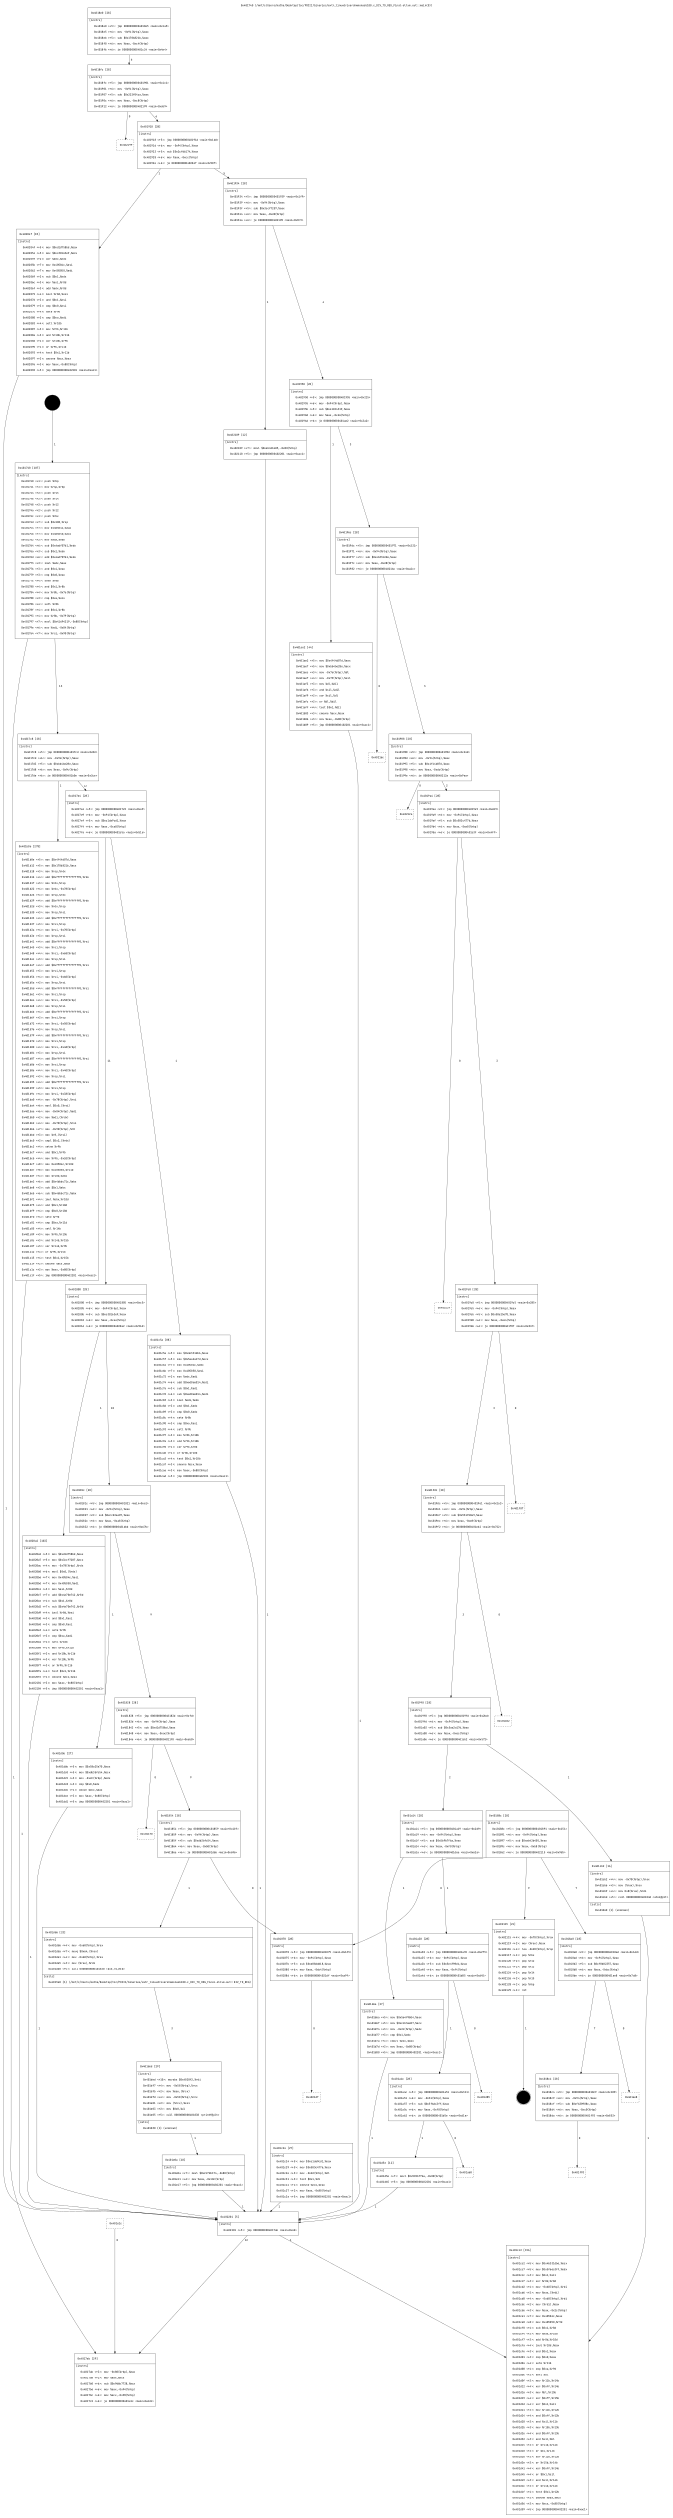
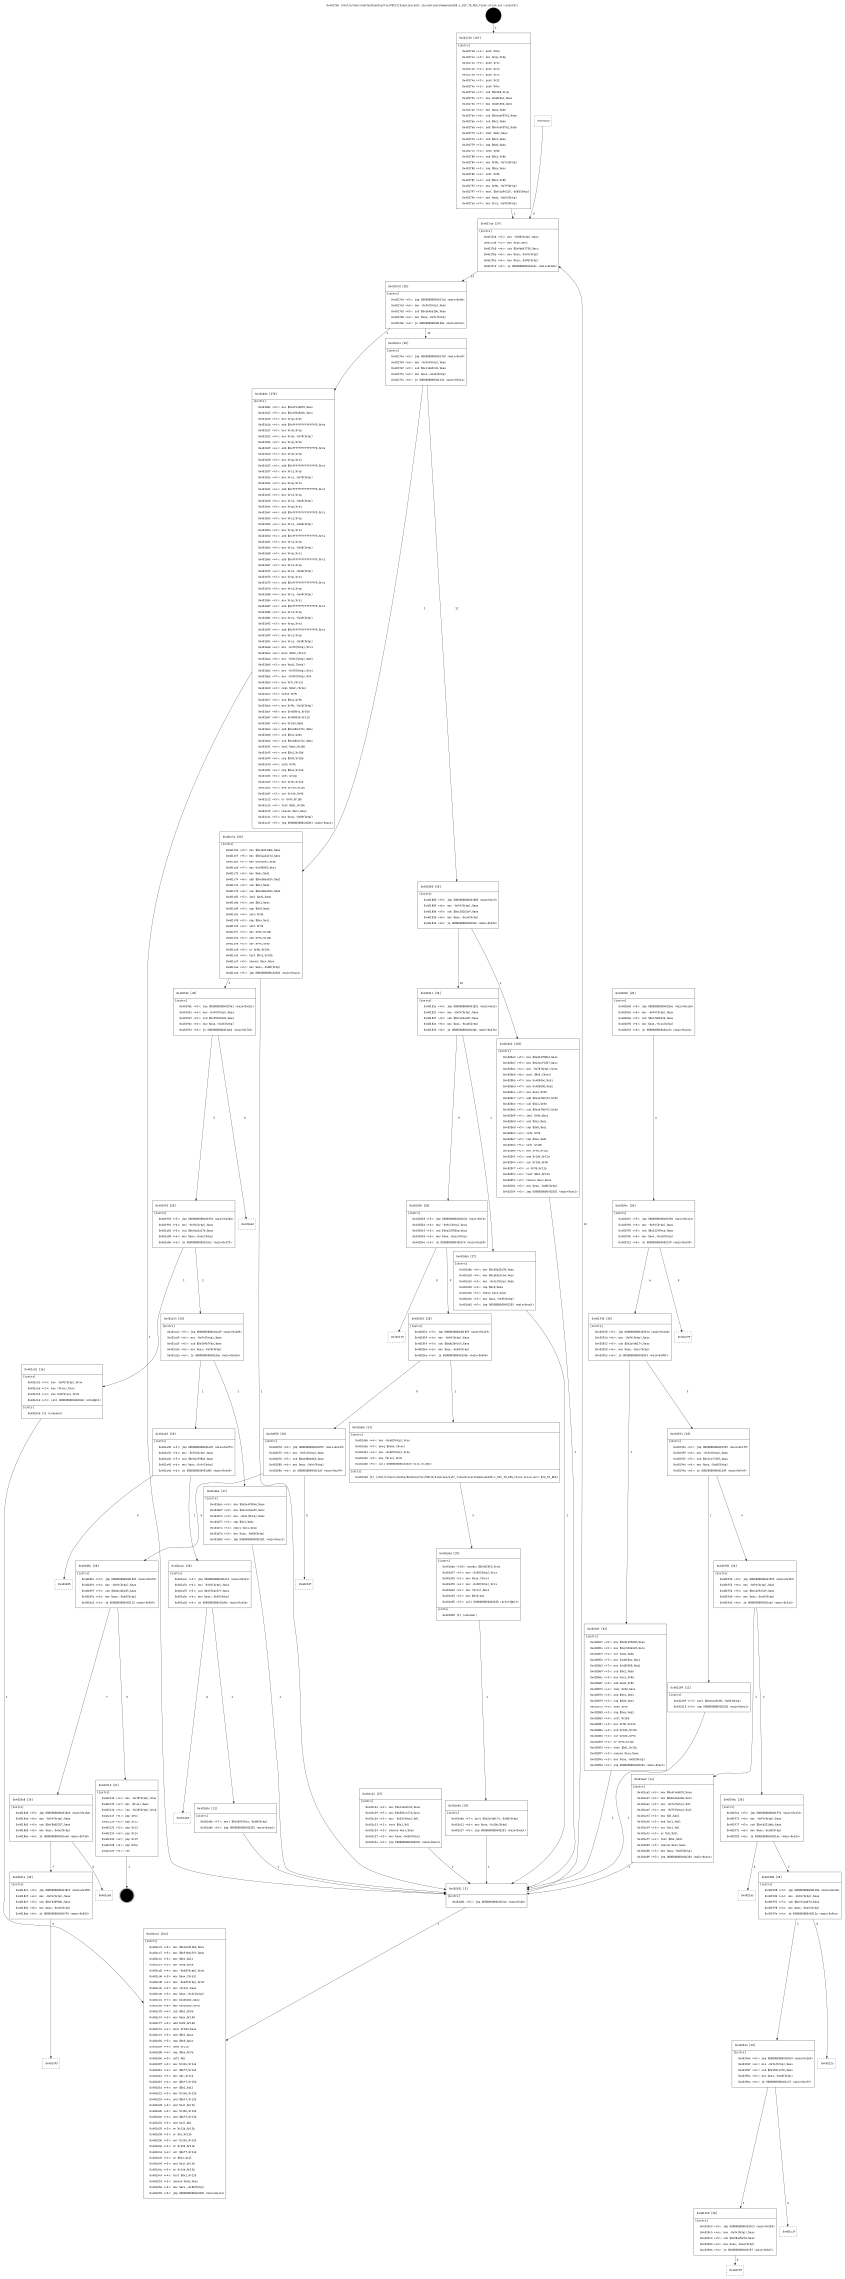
edge "0x401740 [107]" -> "0x4017c8 [28]": now "0x4017ab [29]" -> "0x4017c8 [28]"
edge "0x4019c0 [28]" -> "0x4019dc [28]": now "0x401c5a [88]" -> "0x4019dc [28]"
edge "0x40188c [28]" -> "0x401870 [28]": reversed
